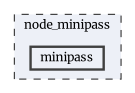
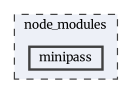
cluster "node_minipass": label "node_minipass" -> "node_modules"
